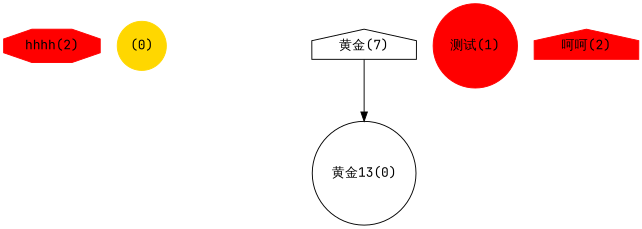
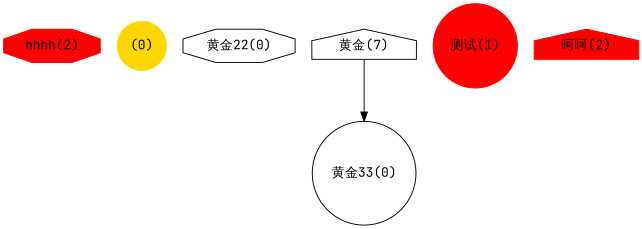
node "黄金22(0)": added
node "黄金13(0)": label "黄金13(0)" -> "黄金33(0)"
